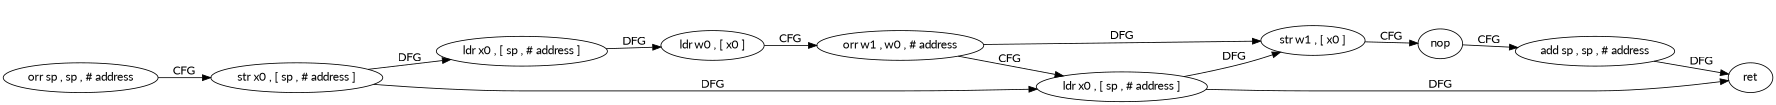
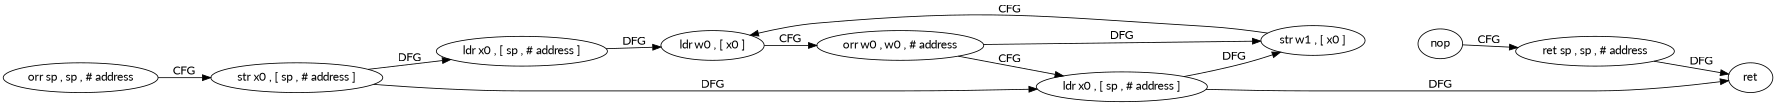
edge "str w1 , [ x0 ]" -> "nop": now "str w1 , [ x0 ]" -> "ldr w0 , [ x0 ]"
node "orr w1 , w0 , # address": label "orr w1 , w0 , # address" -> "orr w0 , w0 , # address"
node "add sp , sp , # address": label "add sp , sp , # address" -> "ret sp , sp , # address"
